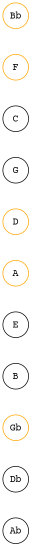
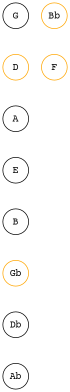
node "C": removed
node "A": color orange -> black
